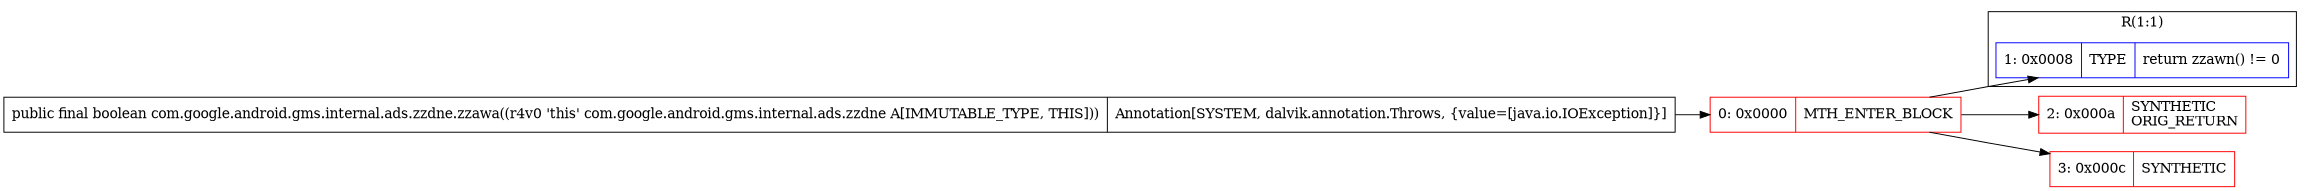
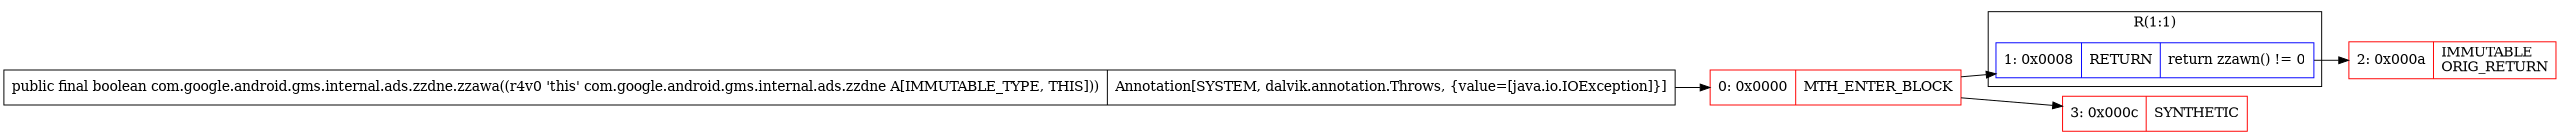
node "1: 0x0008": text "TYPE" -> "RETURN"
node "2: 0x000a": text "SYNTHETIC" -> "IMMUTABLE"
edge "0: 0x0000" -> "2: 0x000a": now "1: 0x0008" -> "2: 0x000a"
